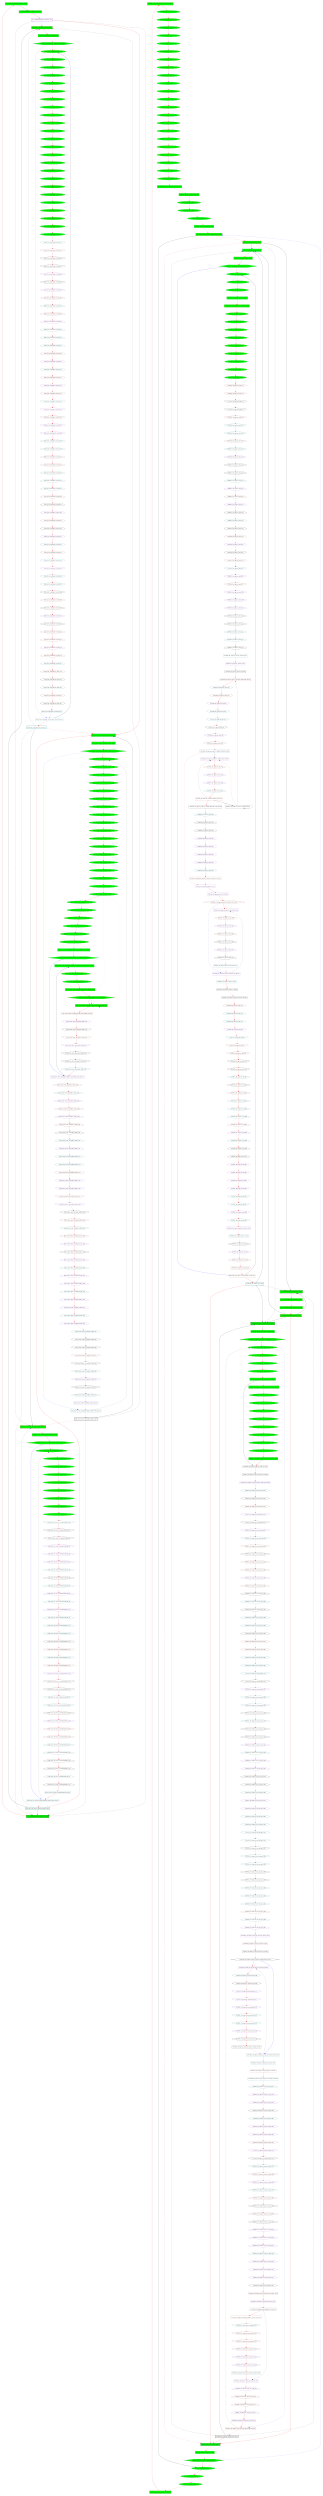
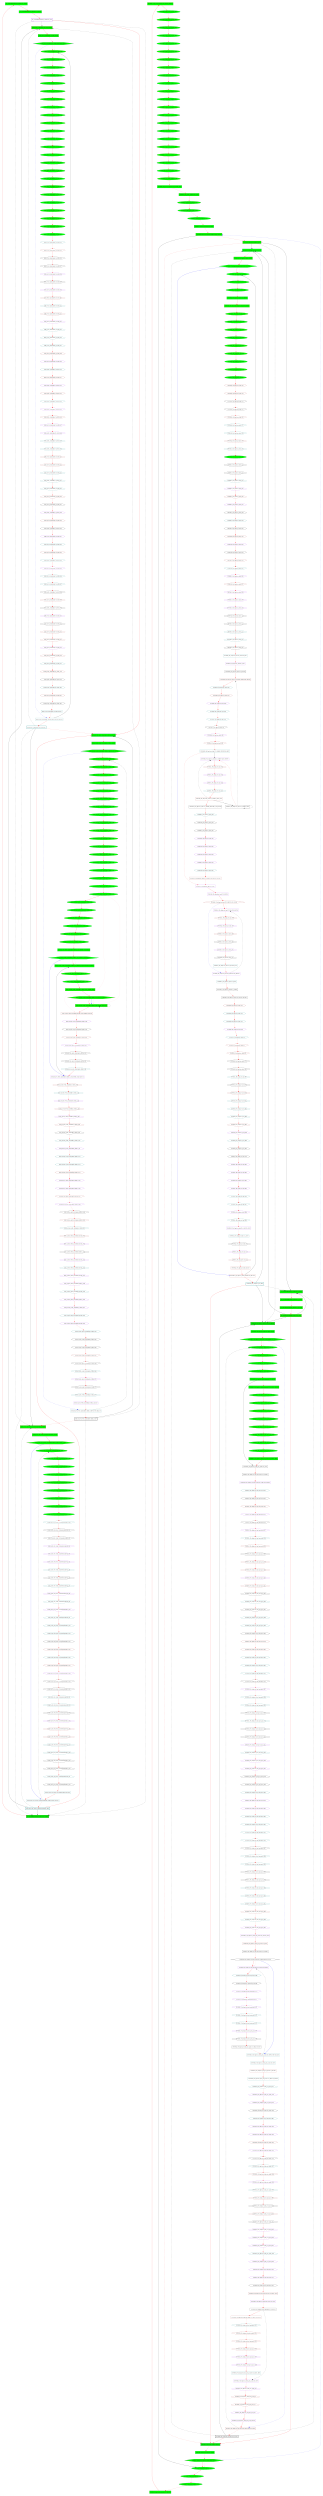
node "CRYRING_Pb_Septum_test_021": fillcolor white -> green
